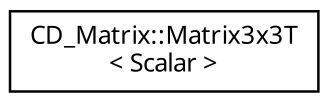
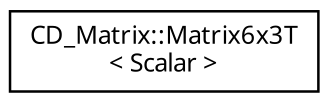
node "CD_Matrix::Matrix3x3T < Scalar >": label "CD_Matrix::Matrix3x3T < Scalar >" -> "CD_Matrix::Matrix6x3T < Scalar >"
